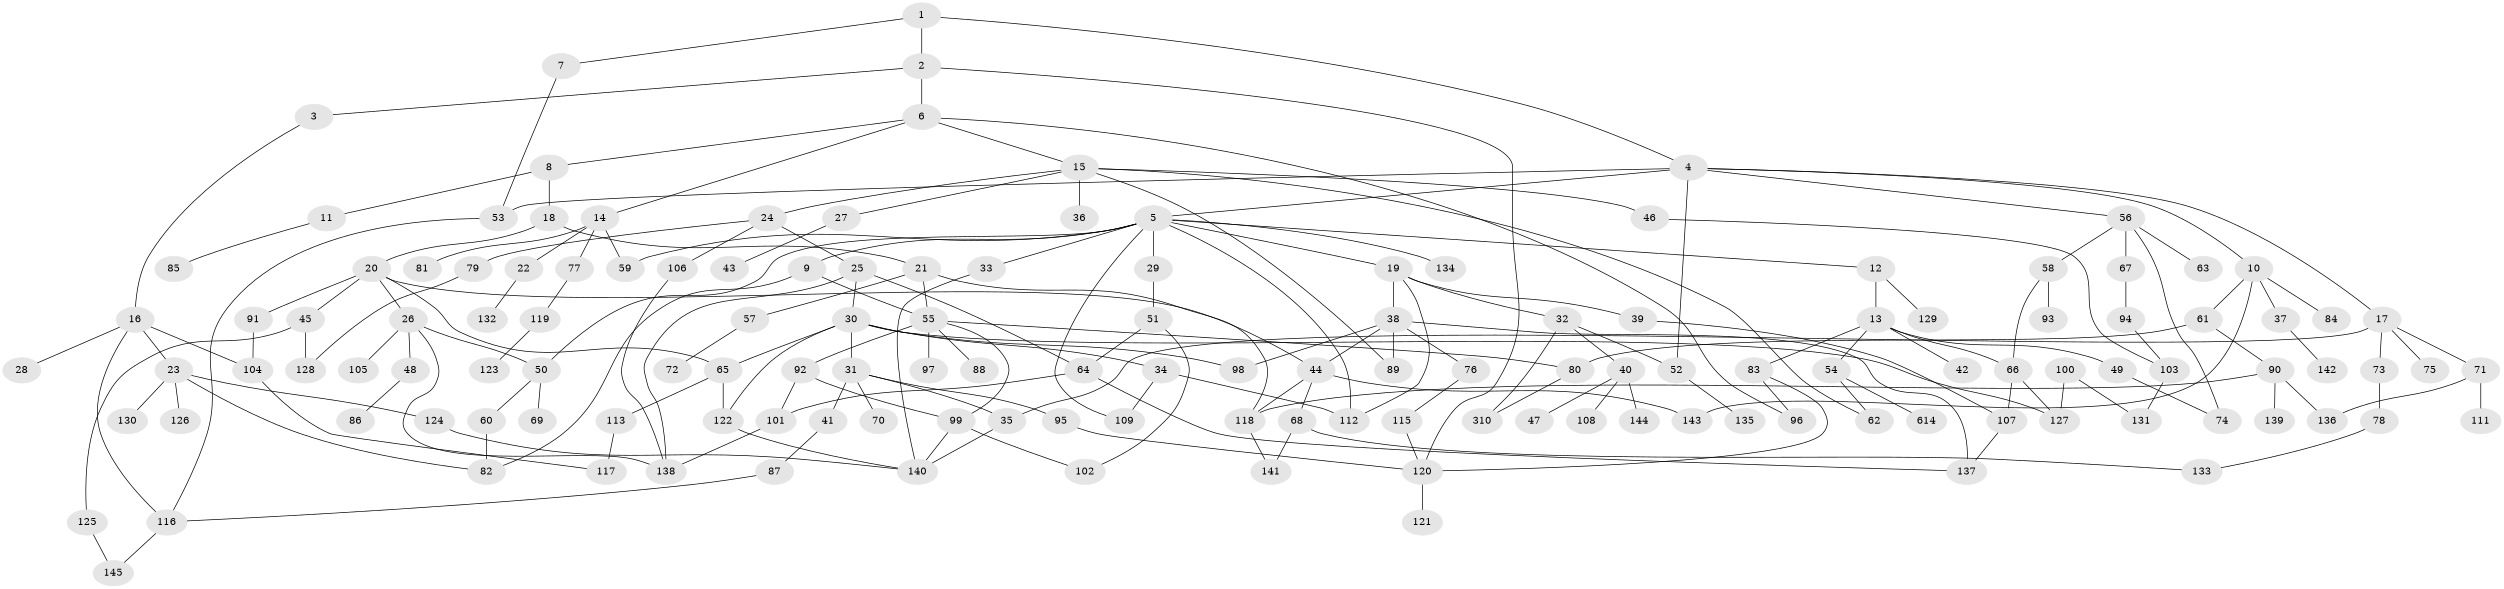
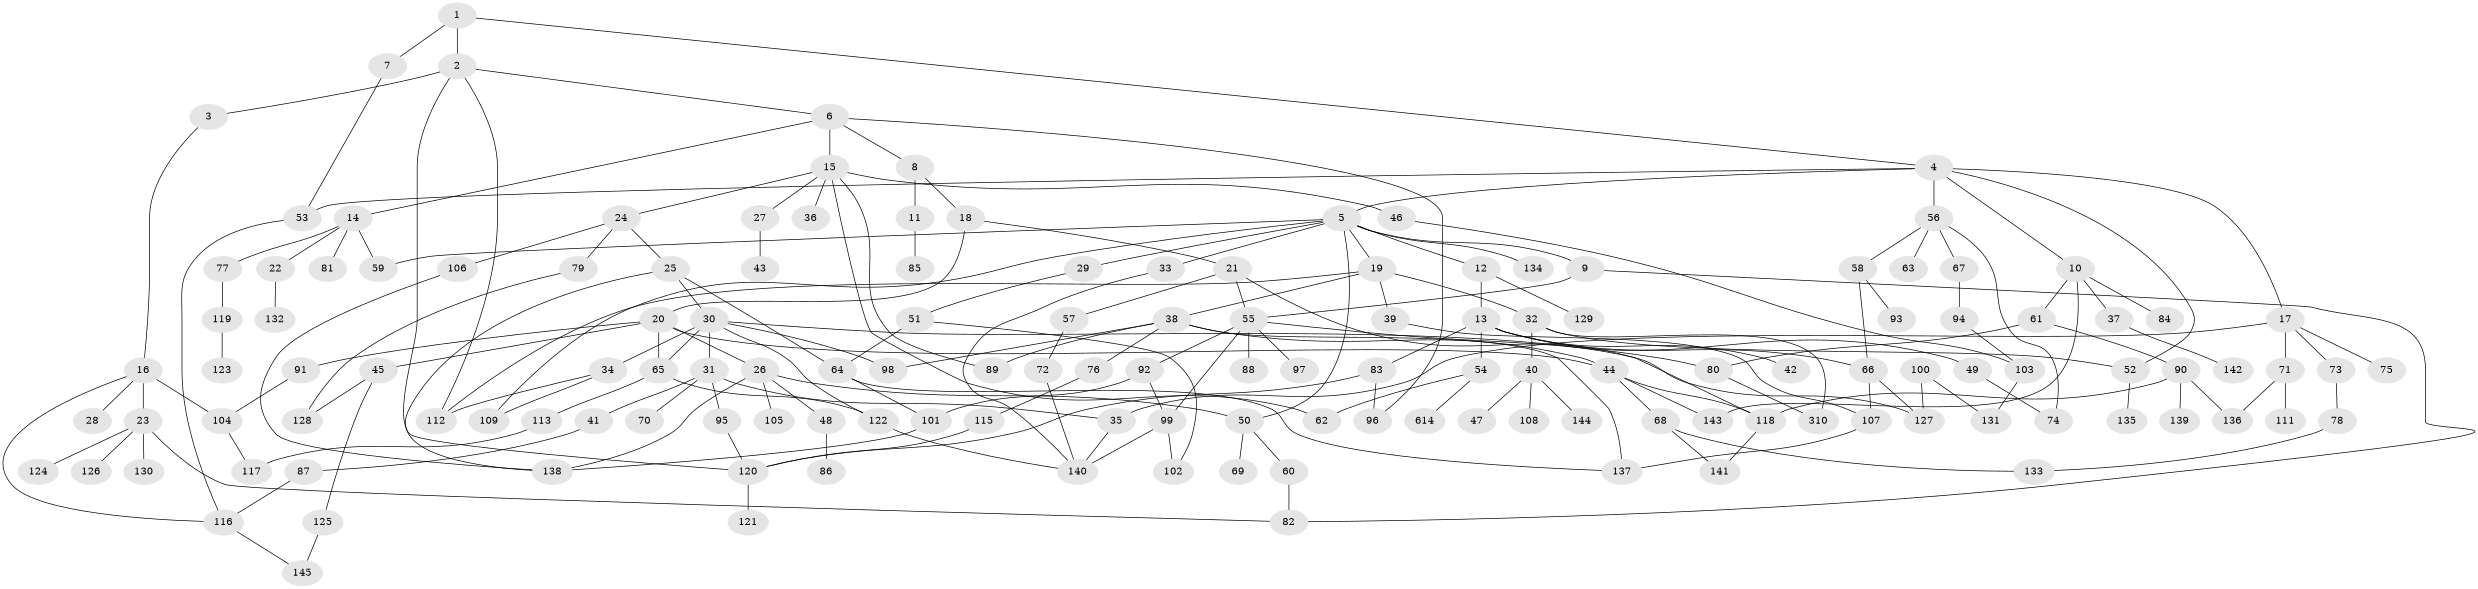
edge "5" -- "112": now "2" -- "112"
edge "124" -- "140": now "72" -- "140"
